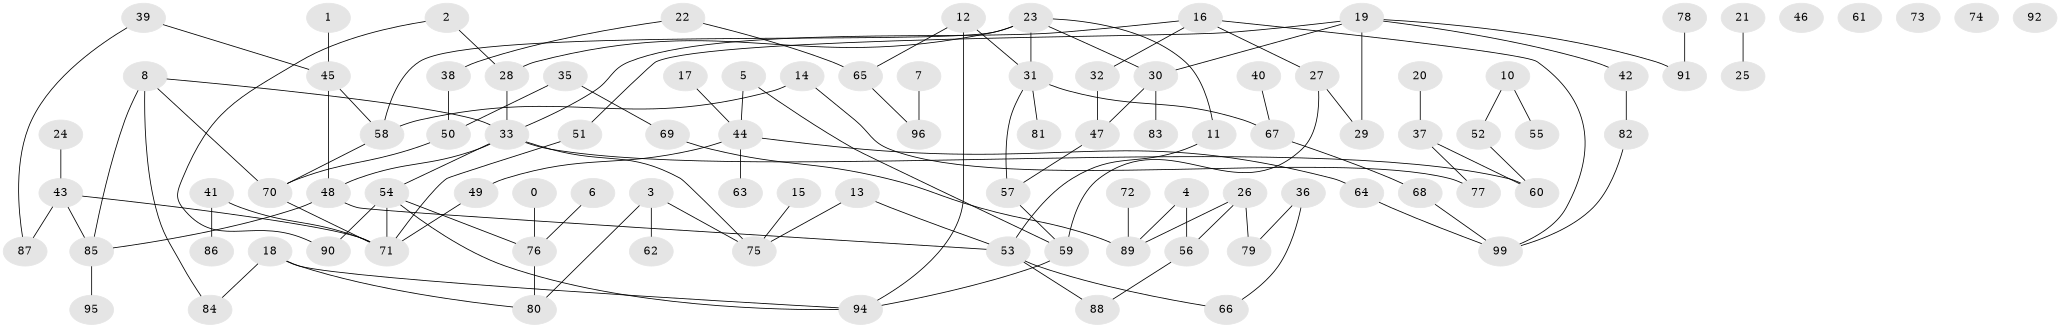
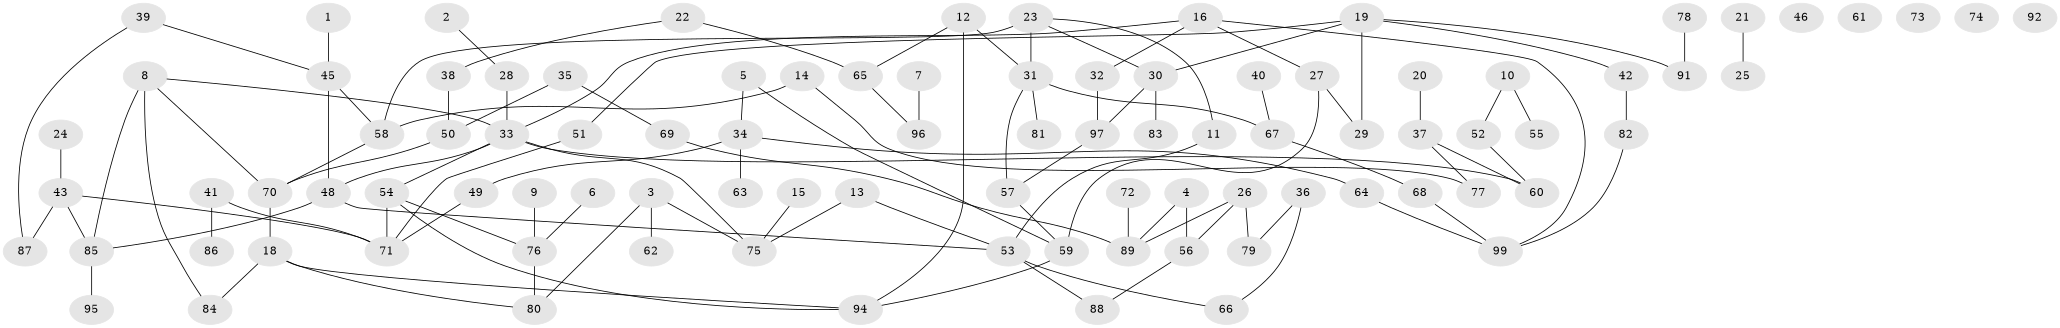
edge "23" -- "28": removed
node "17": removed
node "44": label "44" -> "34"
node "47": label "47" -> "97"
node "0": label "0" -> "9"
edge "70" -- "71": now "70" -- "18"
node "90": removed
